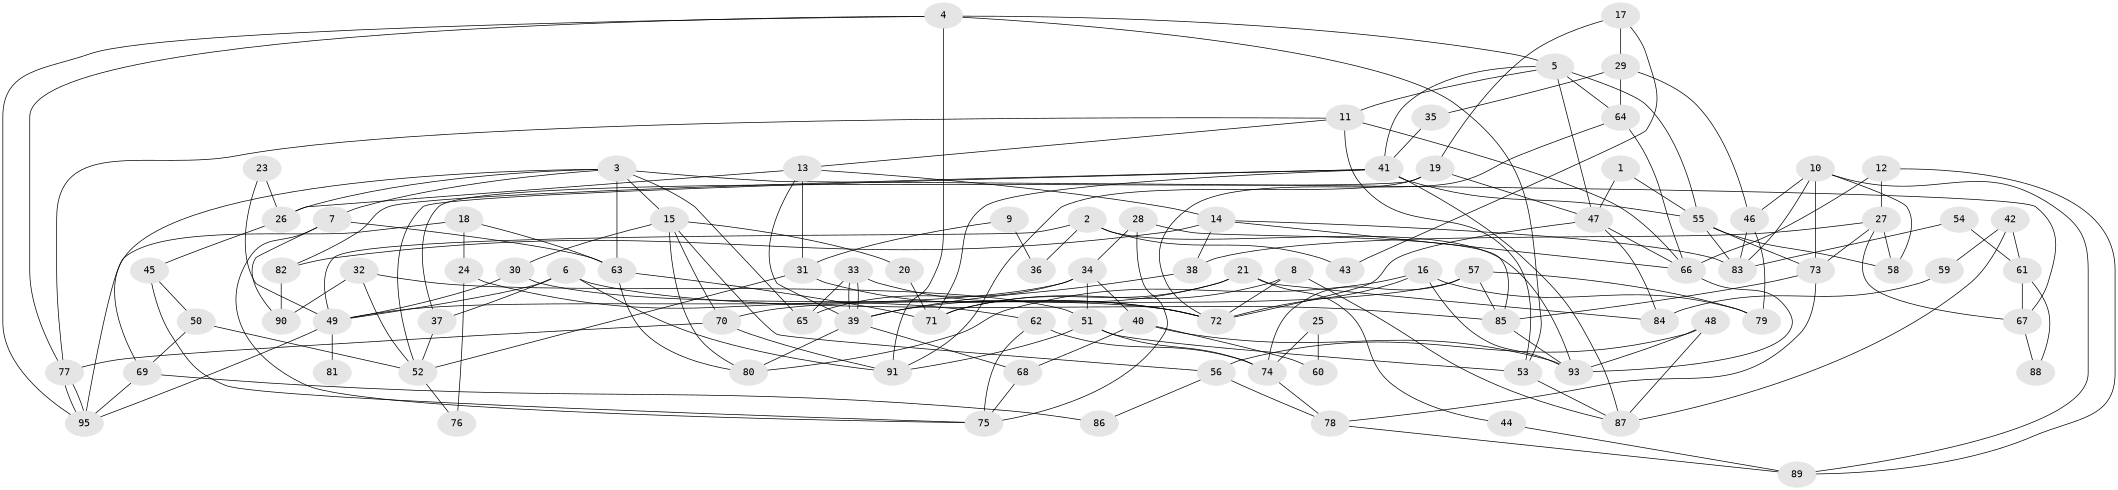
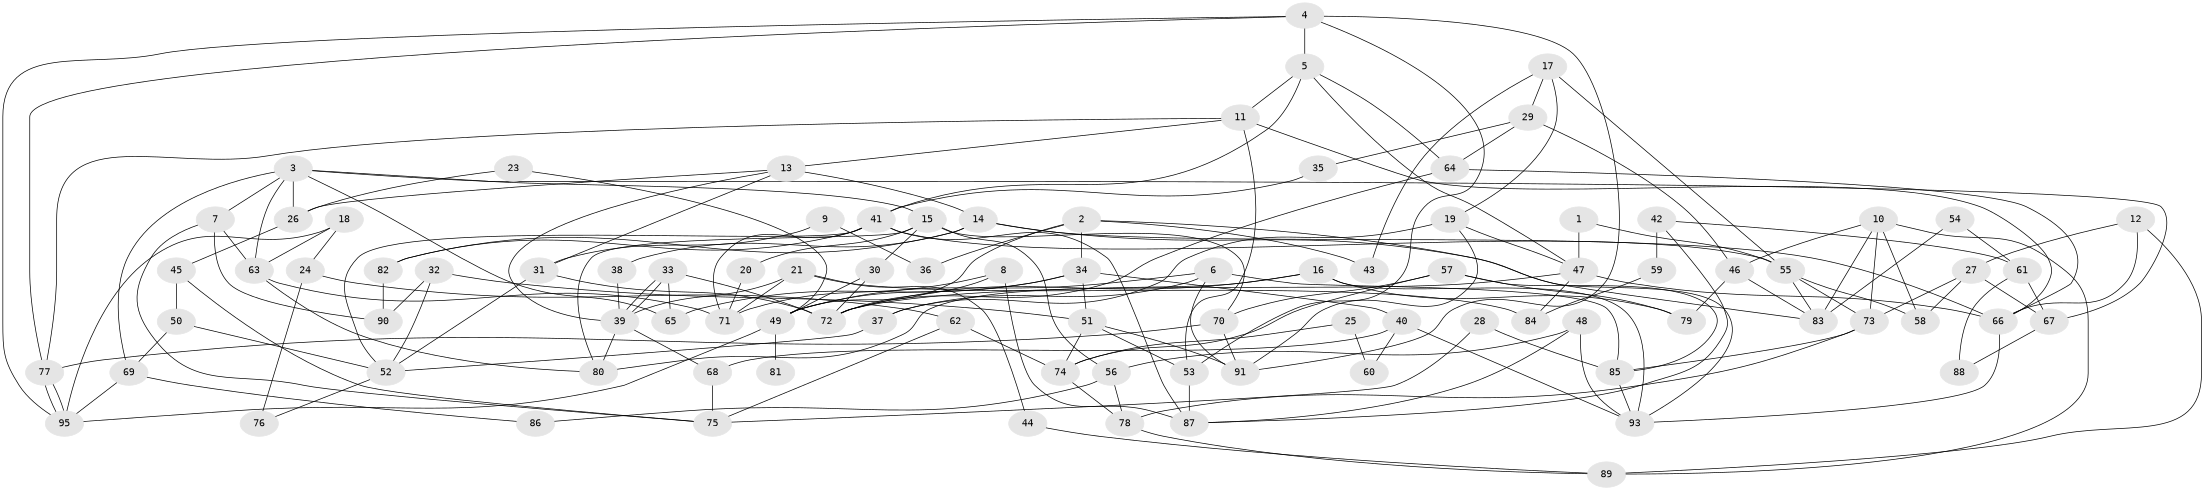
edge "5" -- "55": now "17" -- "55"
edge "27" -- "38": removed
edge "28" -- "34": now "2" -- "34"
